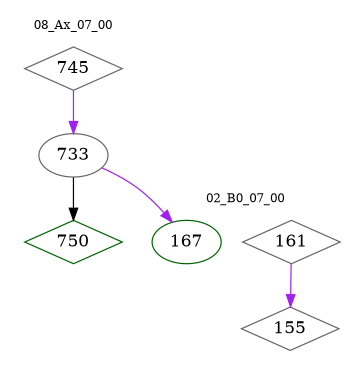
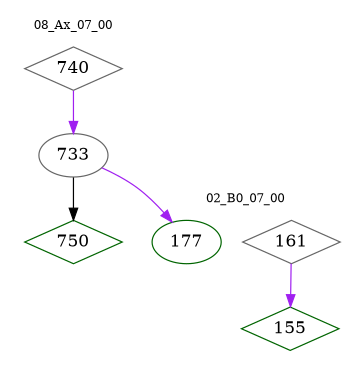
node "745": label "745" -> "740"
node "167": label "167" -> "177"
node "155": color gray40 -> darkgreen
